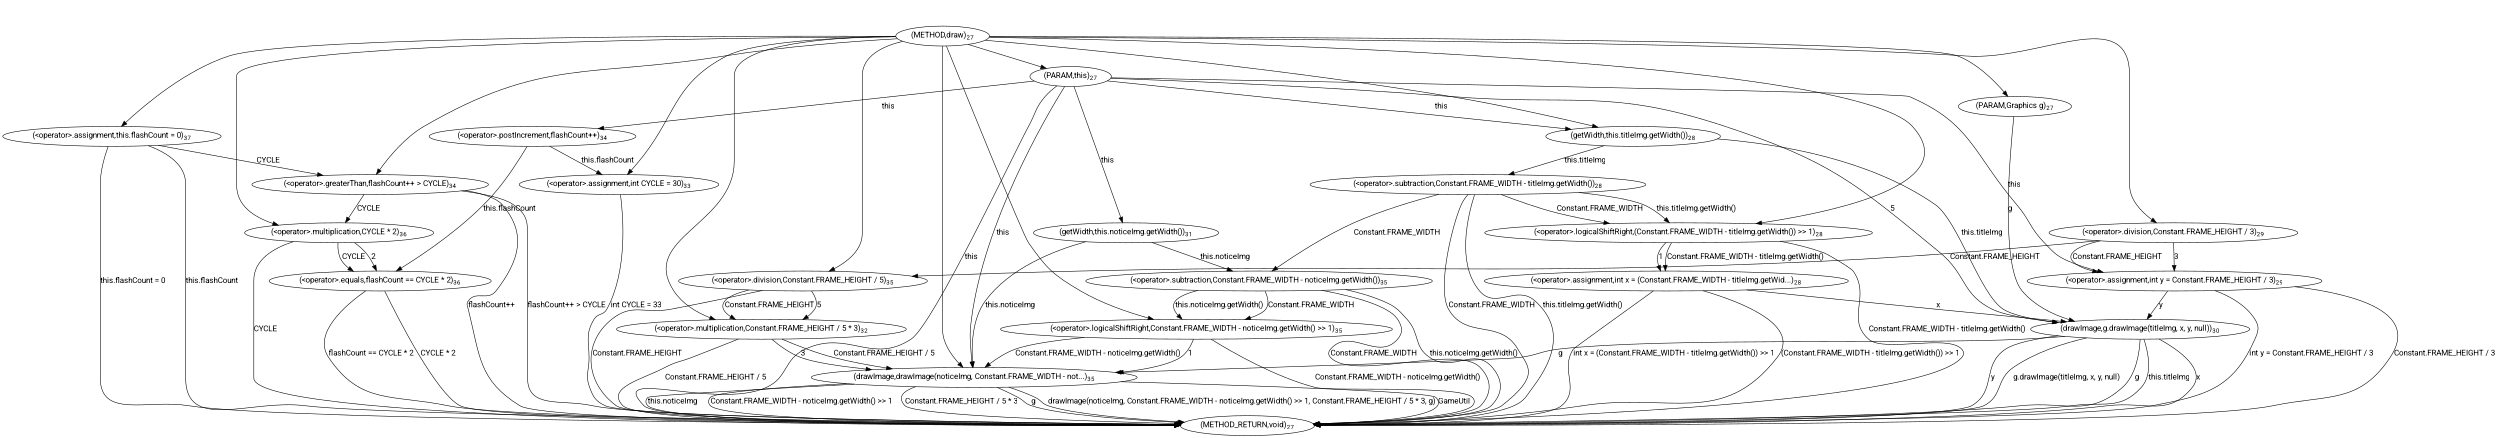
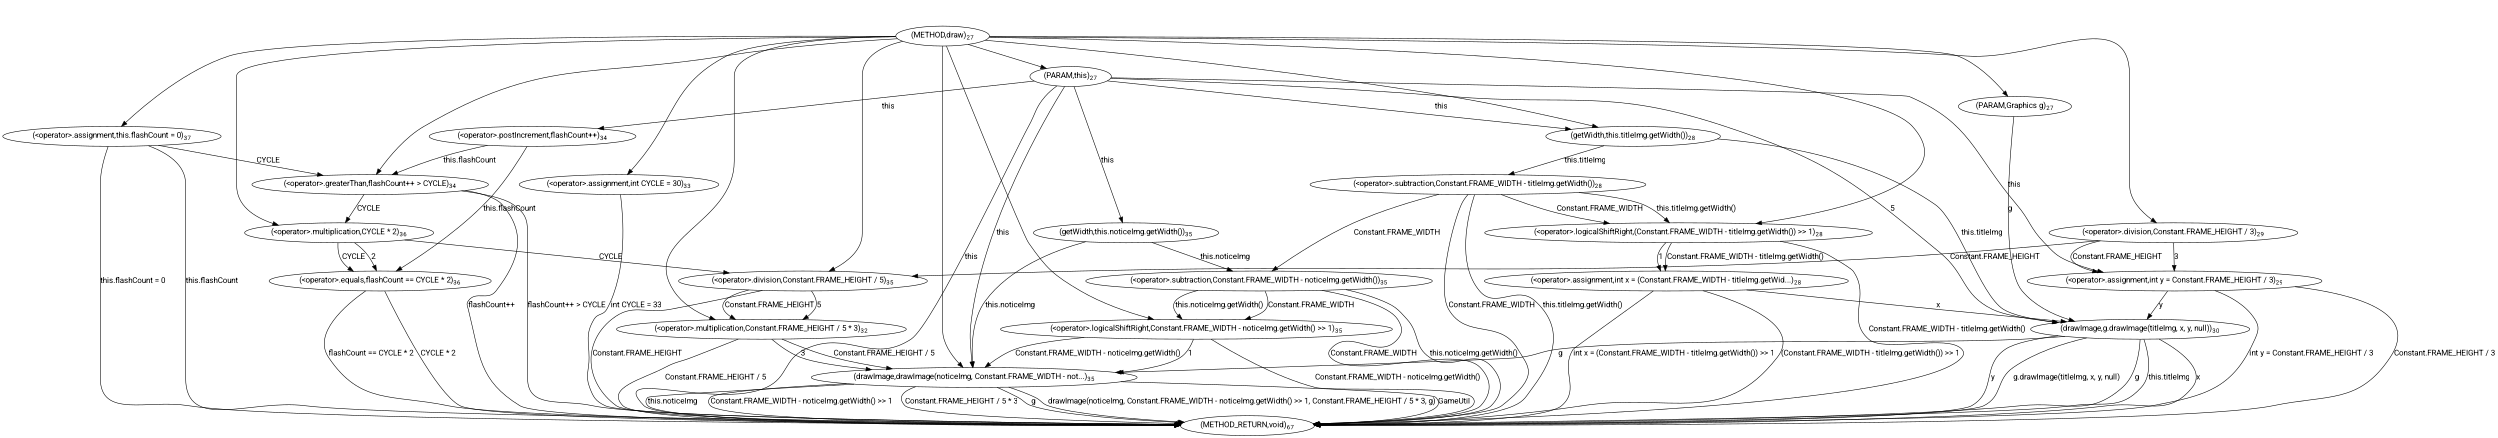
edge "(<operator>.postIncrement,flashCount++)" -> "(<operator>.assignment,int CYCLE = 30)": now "(<operator>.postIncrement,flashCount++)" -> "(<operator>.greaterThan,flashCount++ > CYCLE)"
node "(getWidth,this.noticeImg.getWidth())": text "31" -> "35"
edge "(<operator>.multiplication,CYCLE * 2)" -> "(METHOD_RETURN,void)": now "(<operator>.multiplication,CYCLE * 2)" -> "(<operator>.division,Constant.FRAME_HEIGHT / 5)"
node "(METHOD_RETURN,void)": text "27" -> "67"
